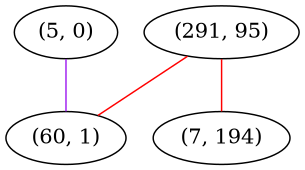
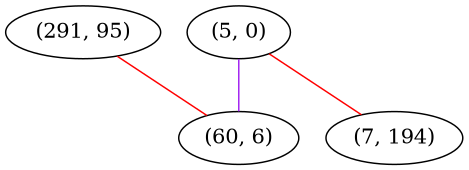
edge "(291, 95)" -- "(7, 194)": now "(5, 0)" -- "(7, 194)"
node "(60, 1)": label "(60, 1)" -> "(60, 6)"
